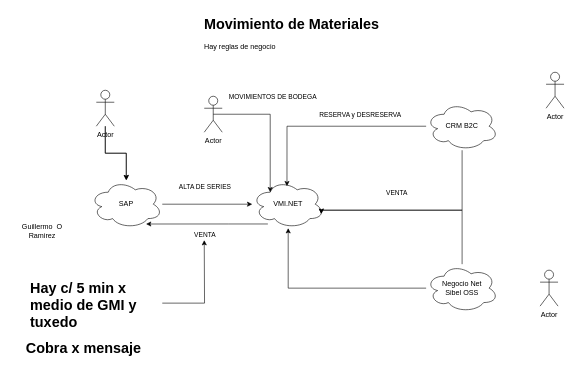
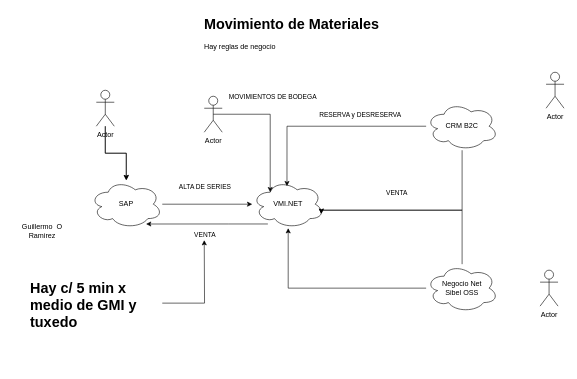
node "Cobra x mensaje": removed
